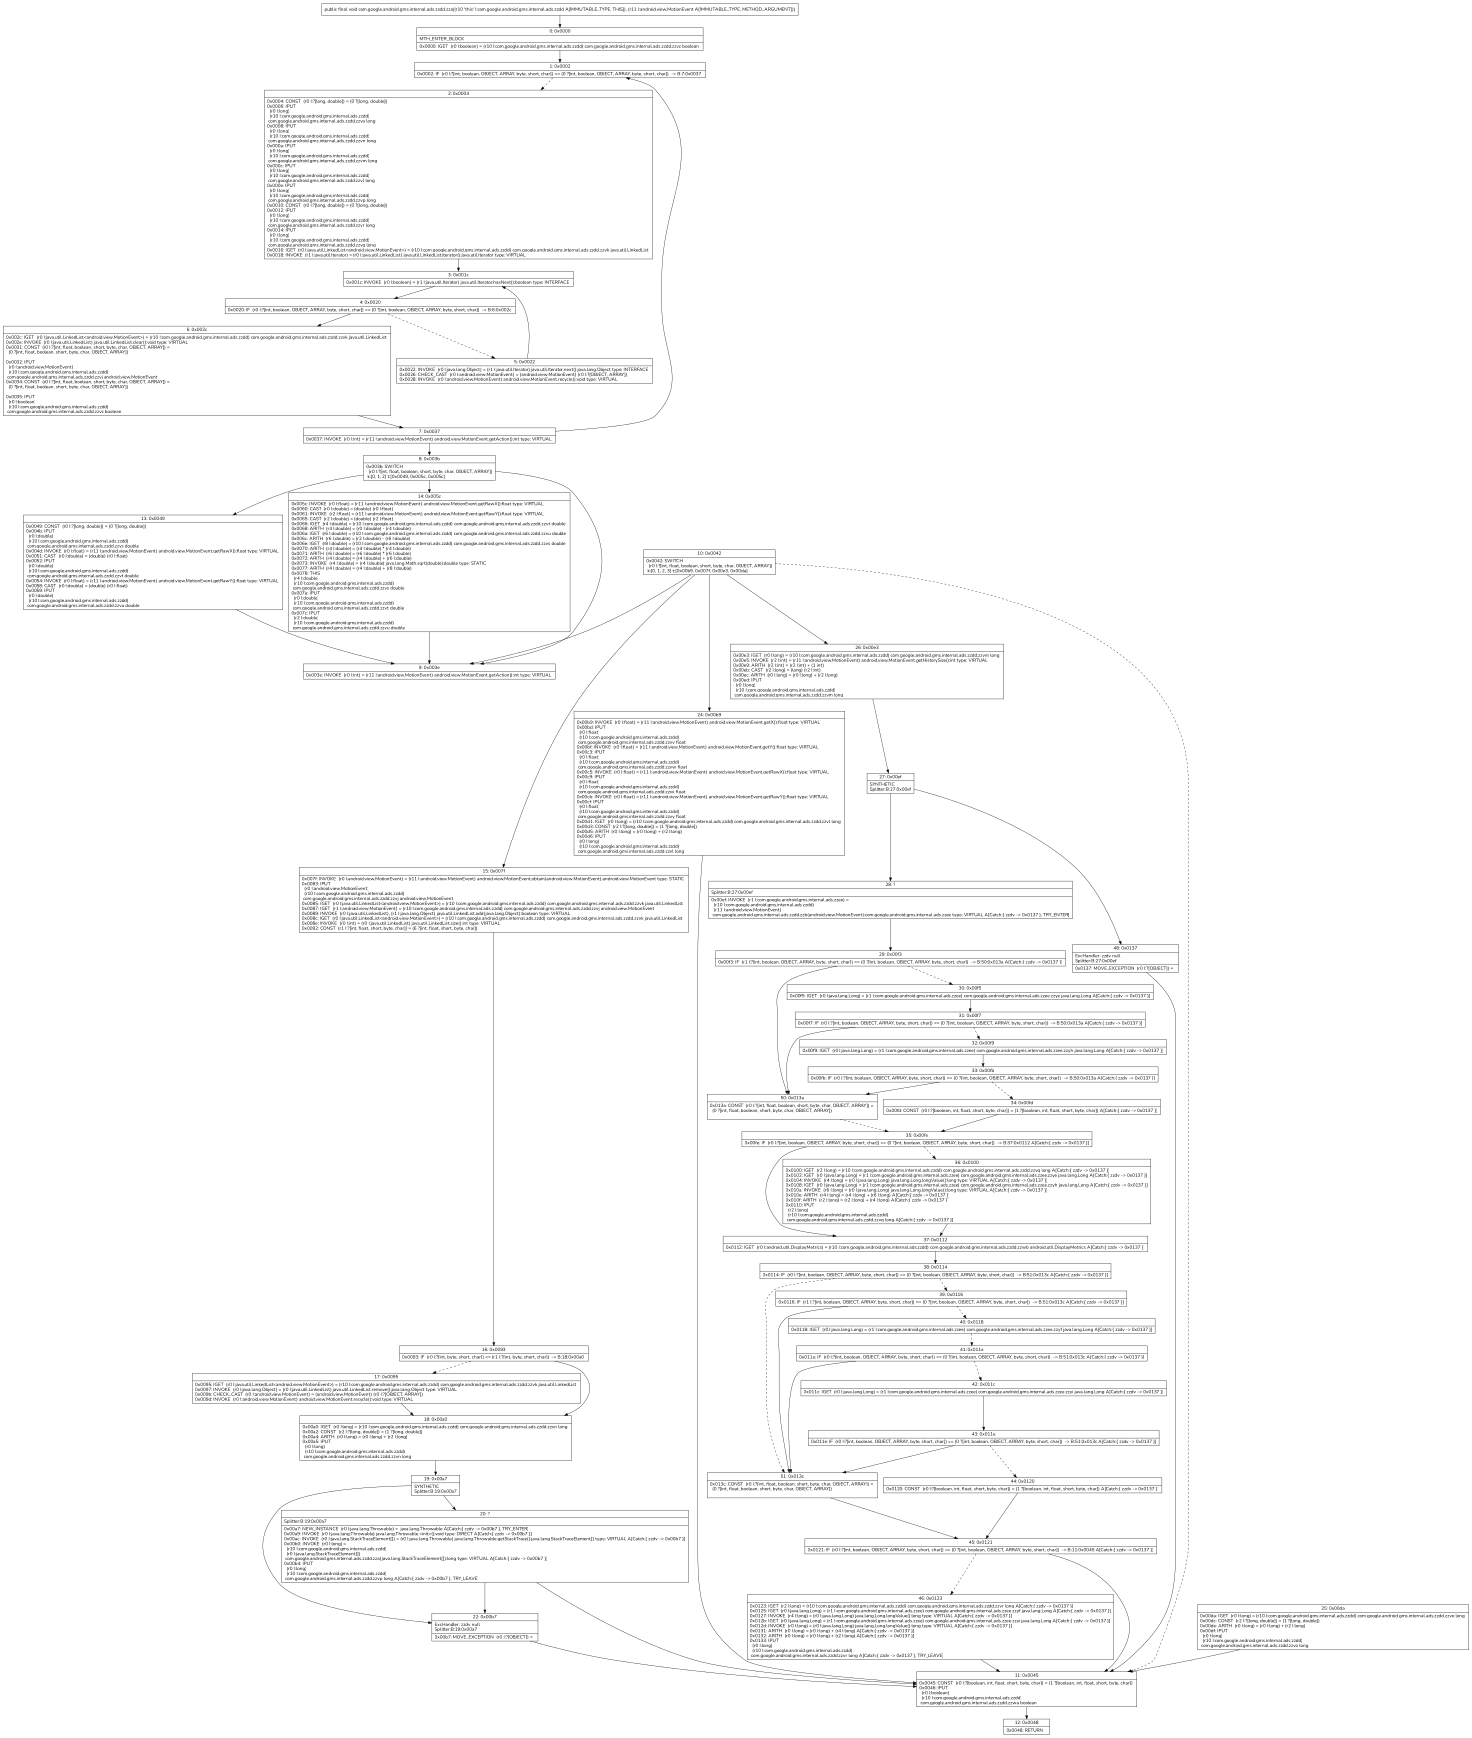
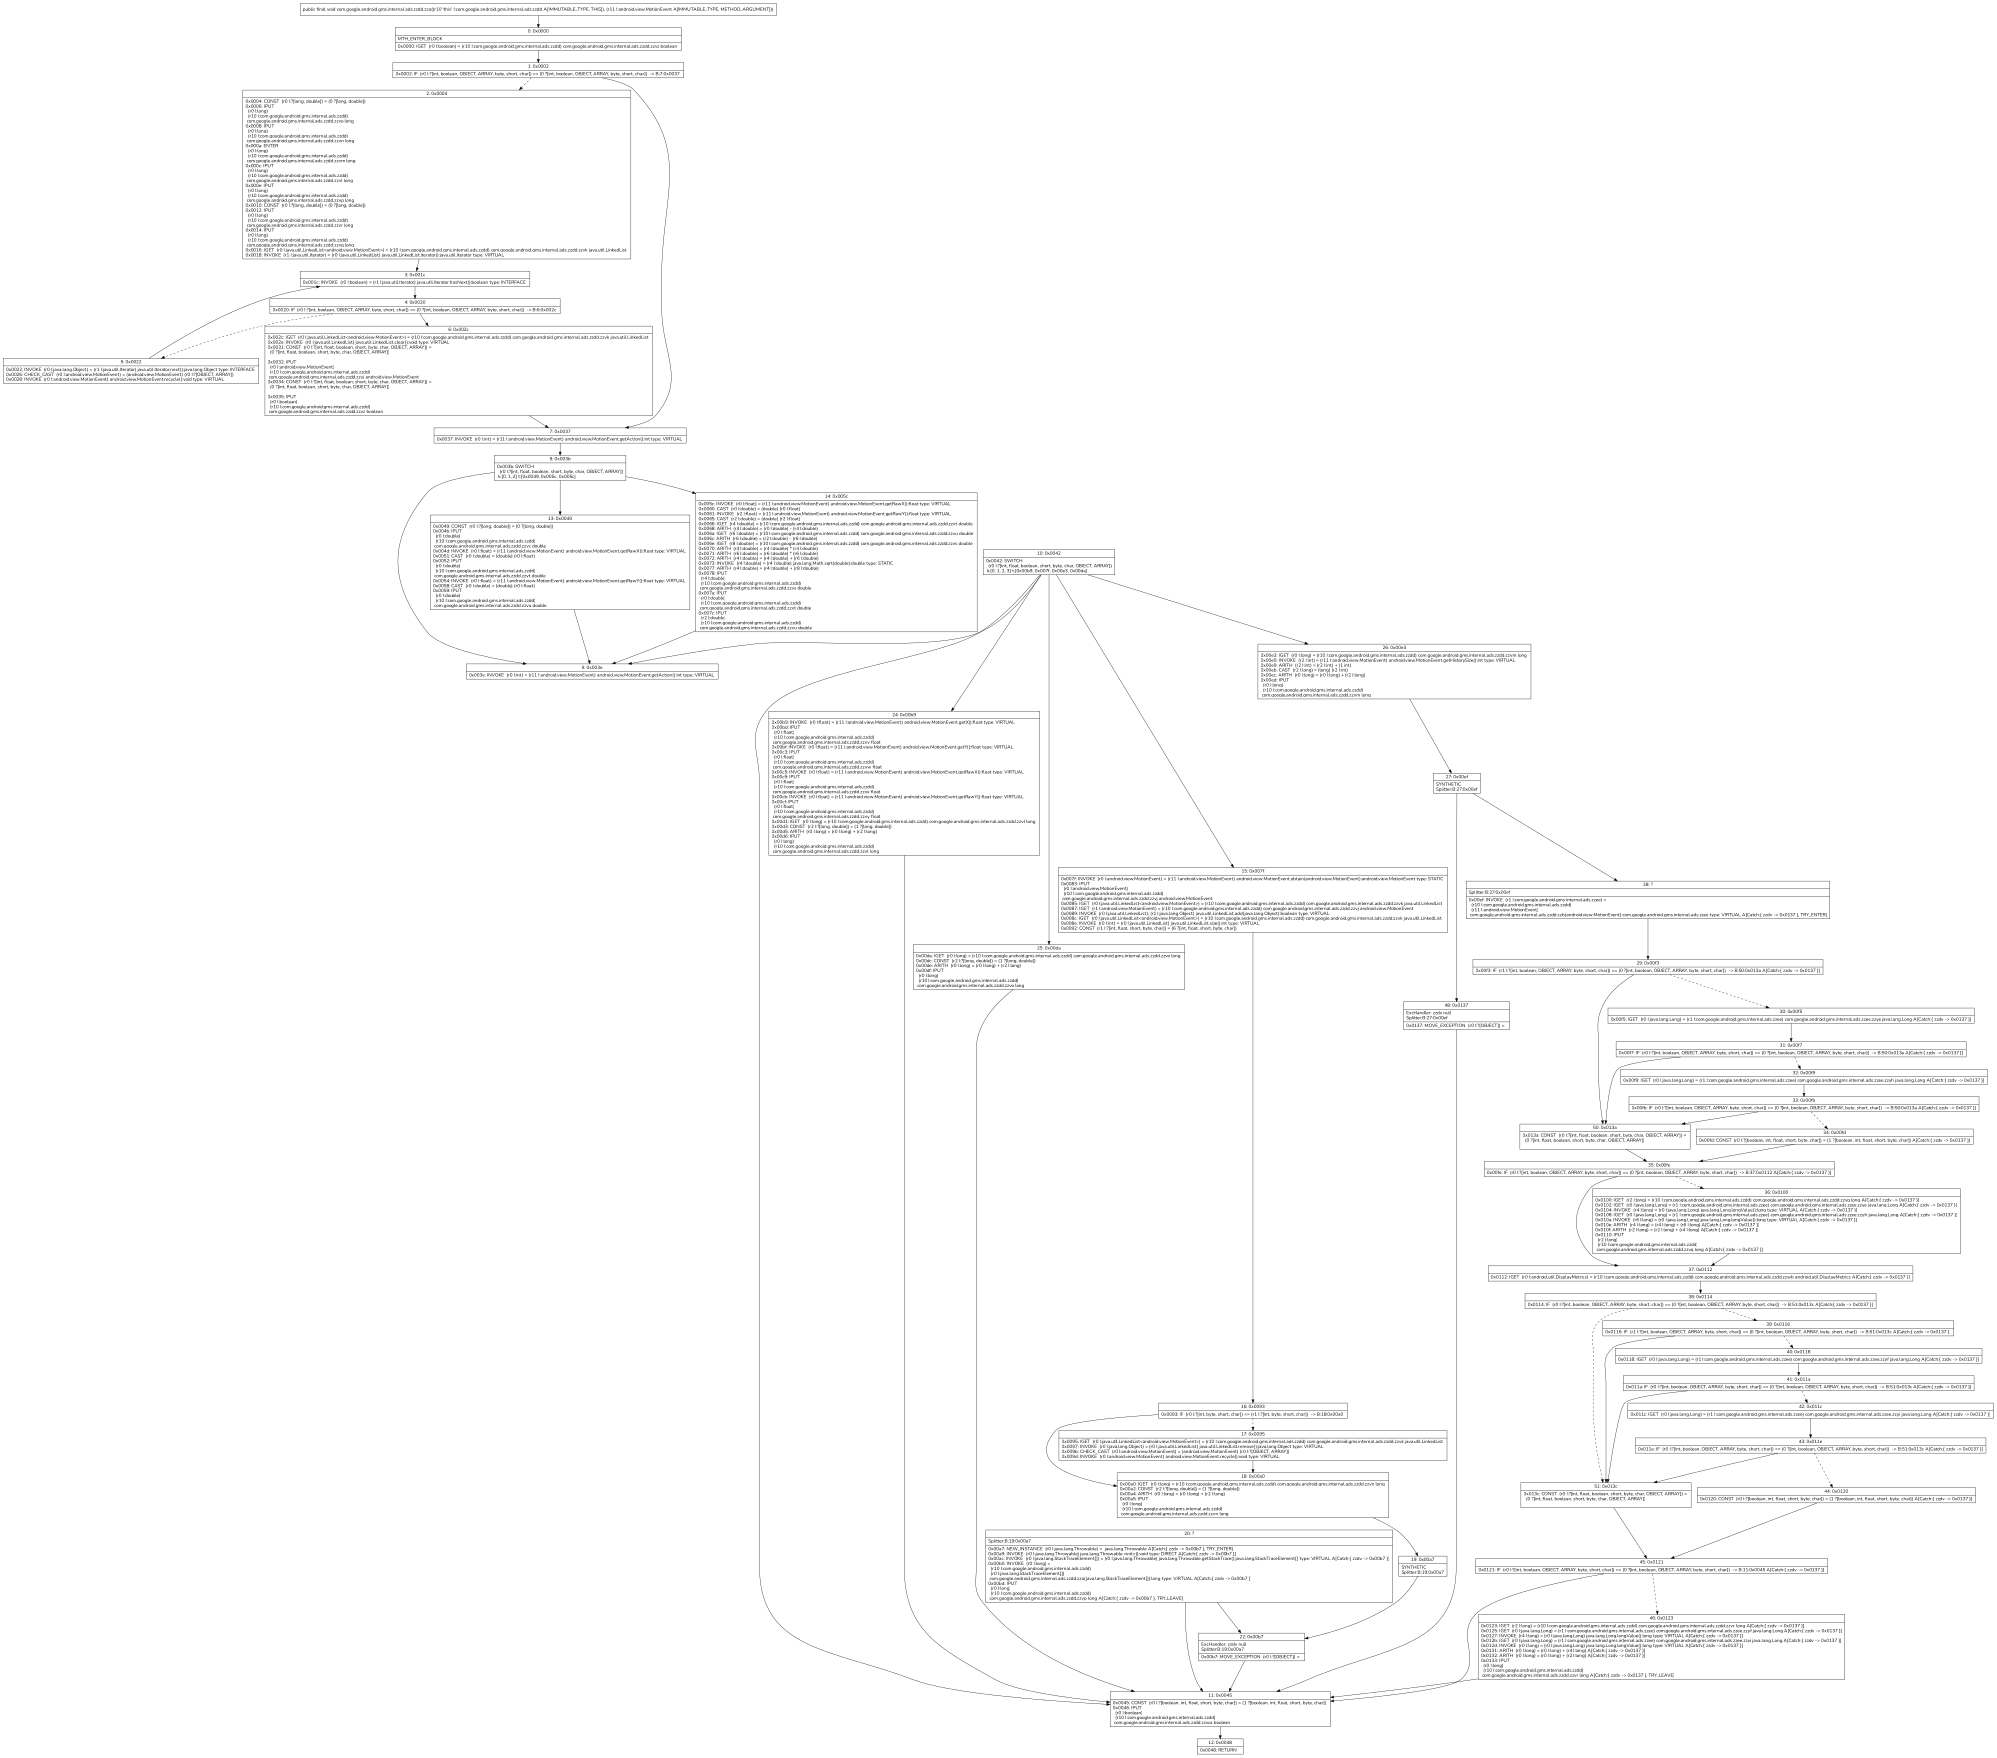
node "2: 0x0004": text "0x000a: IPUT" -> "0x000a: ENTER"
edge "7: 0x0037" -> "1: 0x0002": reversed
node "14: 0x005c": text "0x0078: THIS" -> "0x0078: IPUT"
edge "10: 0x0042" -> "25: 0x00da": added
edge "10: 0x0042" -> "11: 0x0045": style dashed -> solid
edge "50: 0x013a" -> "35: 0x00fe": style dashed -> solid
edge "40: 0x0118" -> "41: 0x011a": style dashed -> solid
edge "19: 0x00a7" -> "20: ?": removed
